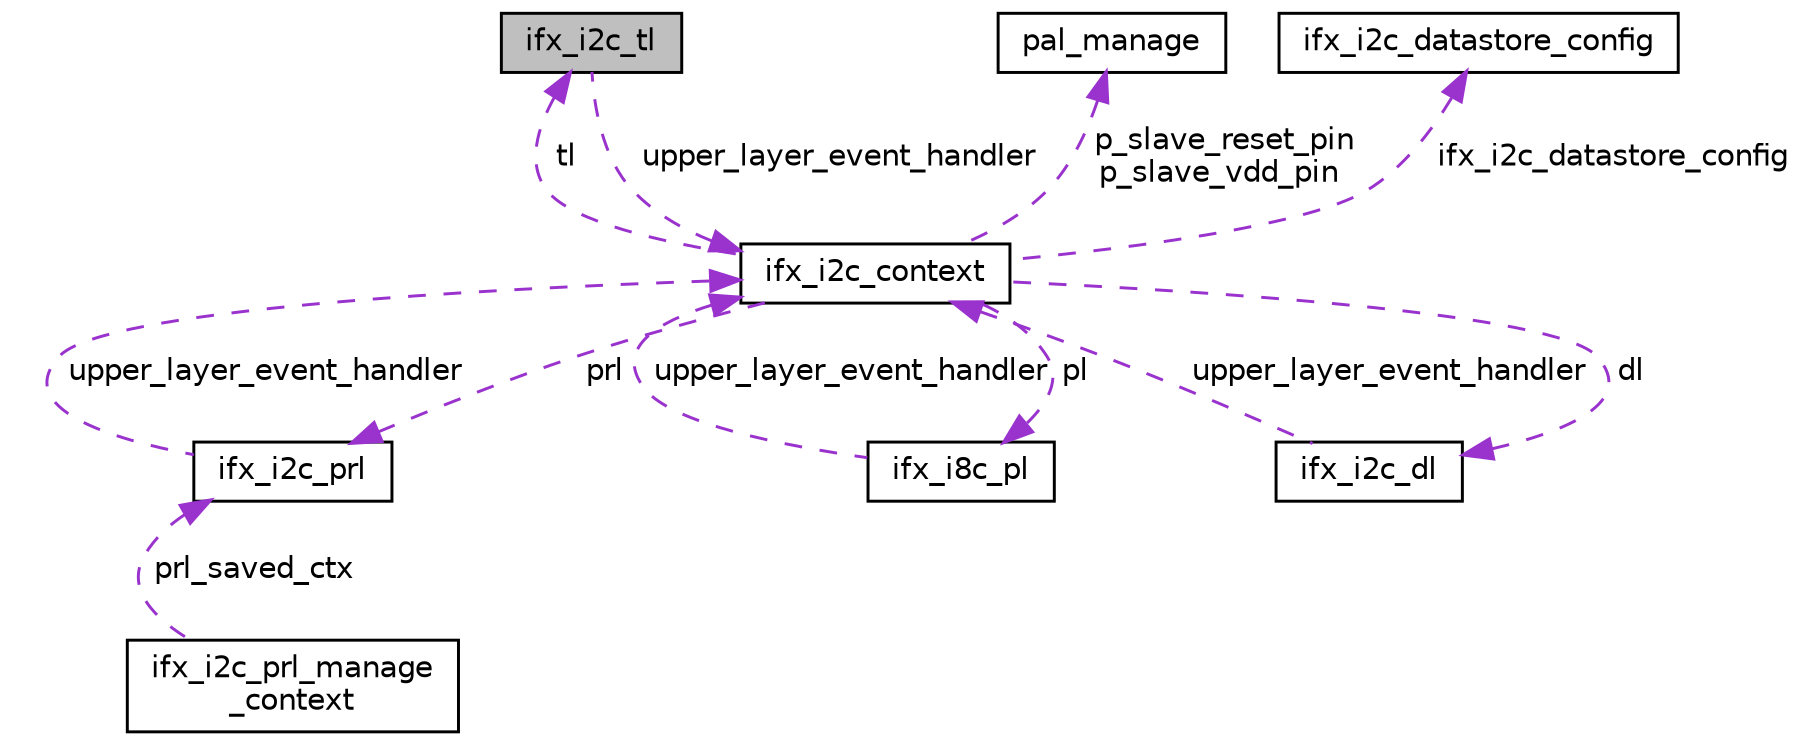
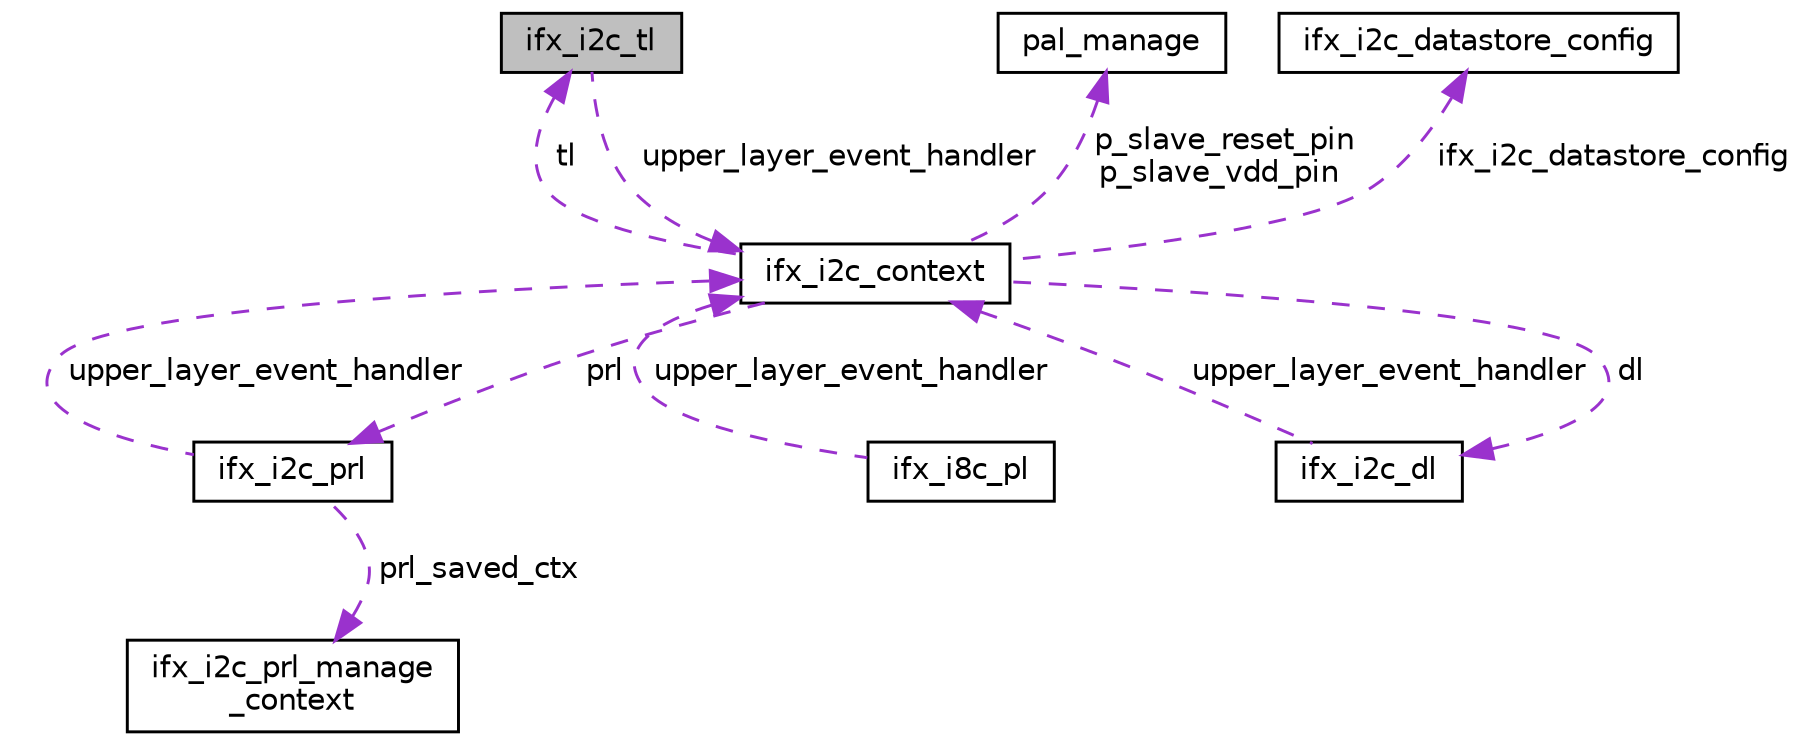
edge "ifx_i2c_context" -> "ifx_i8c_pl": removed, label "pl"
edge "ifx_i2c_prl_manage _context" -> "ifx_i2c_prl": reversed
